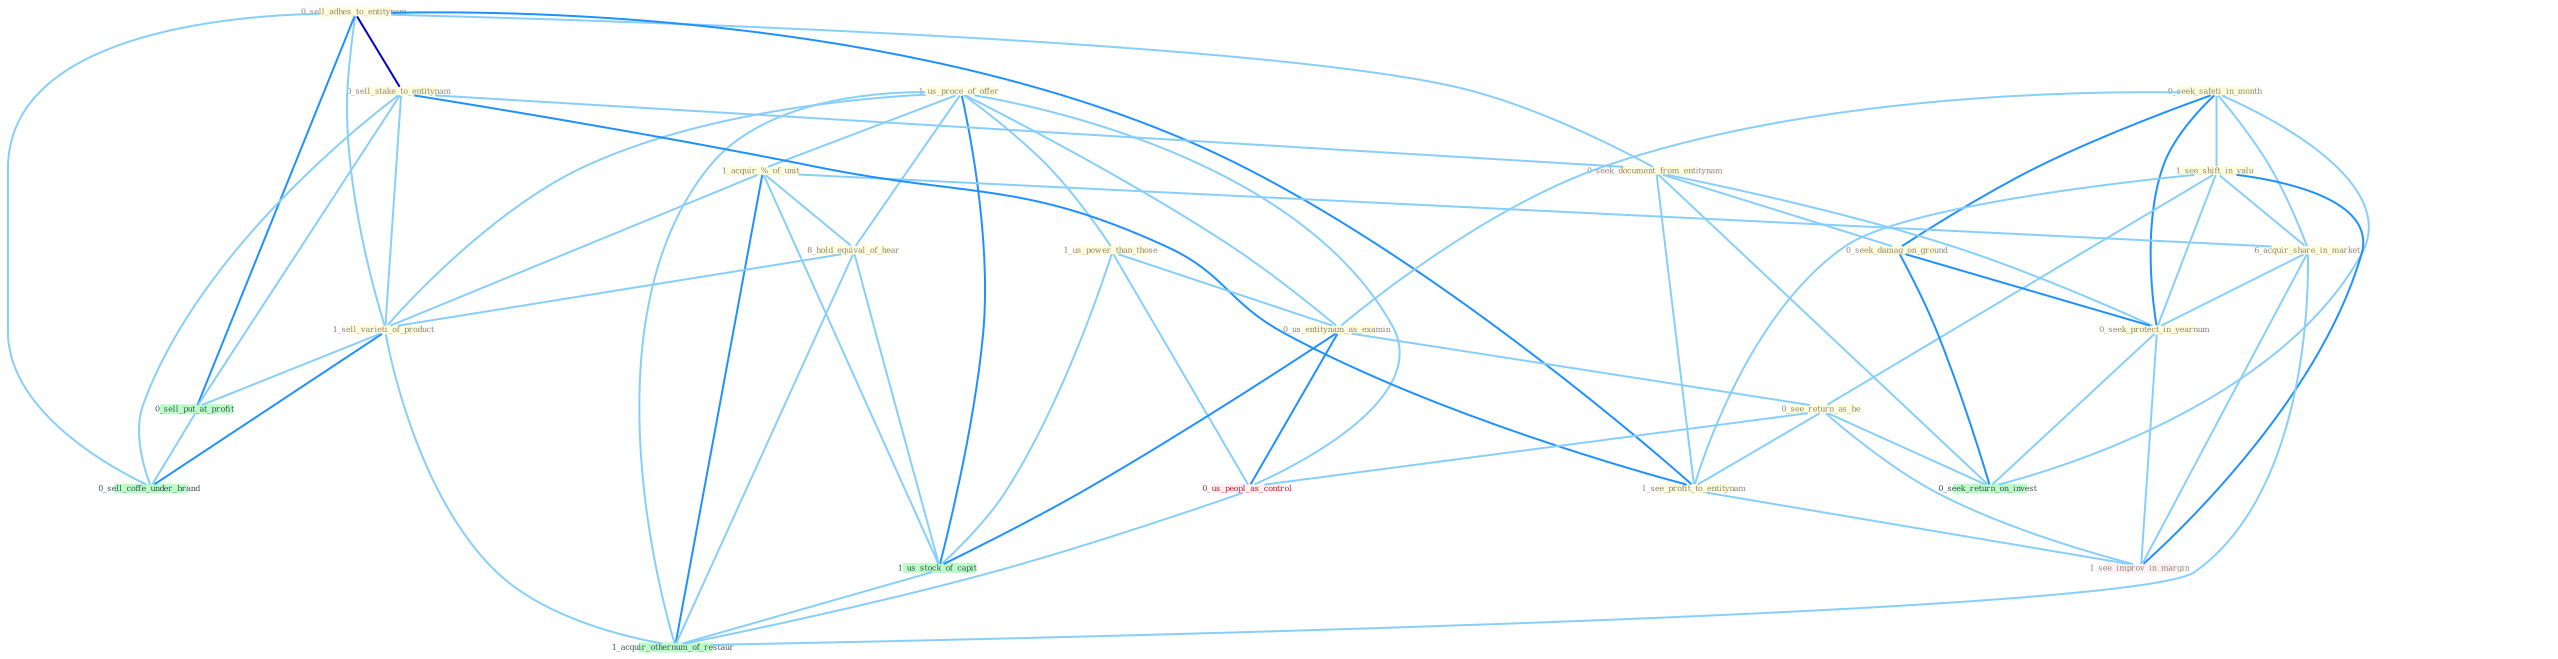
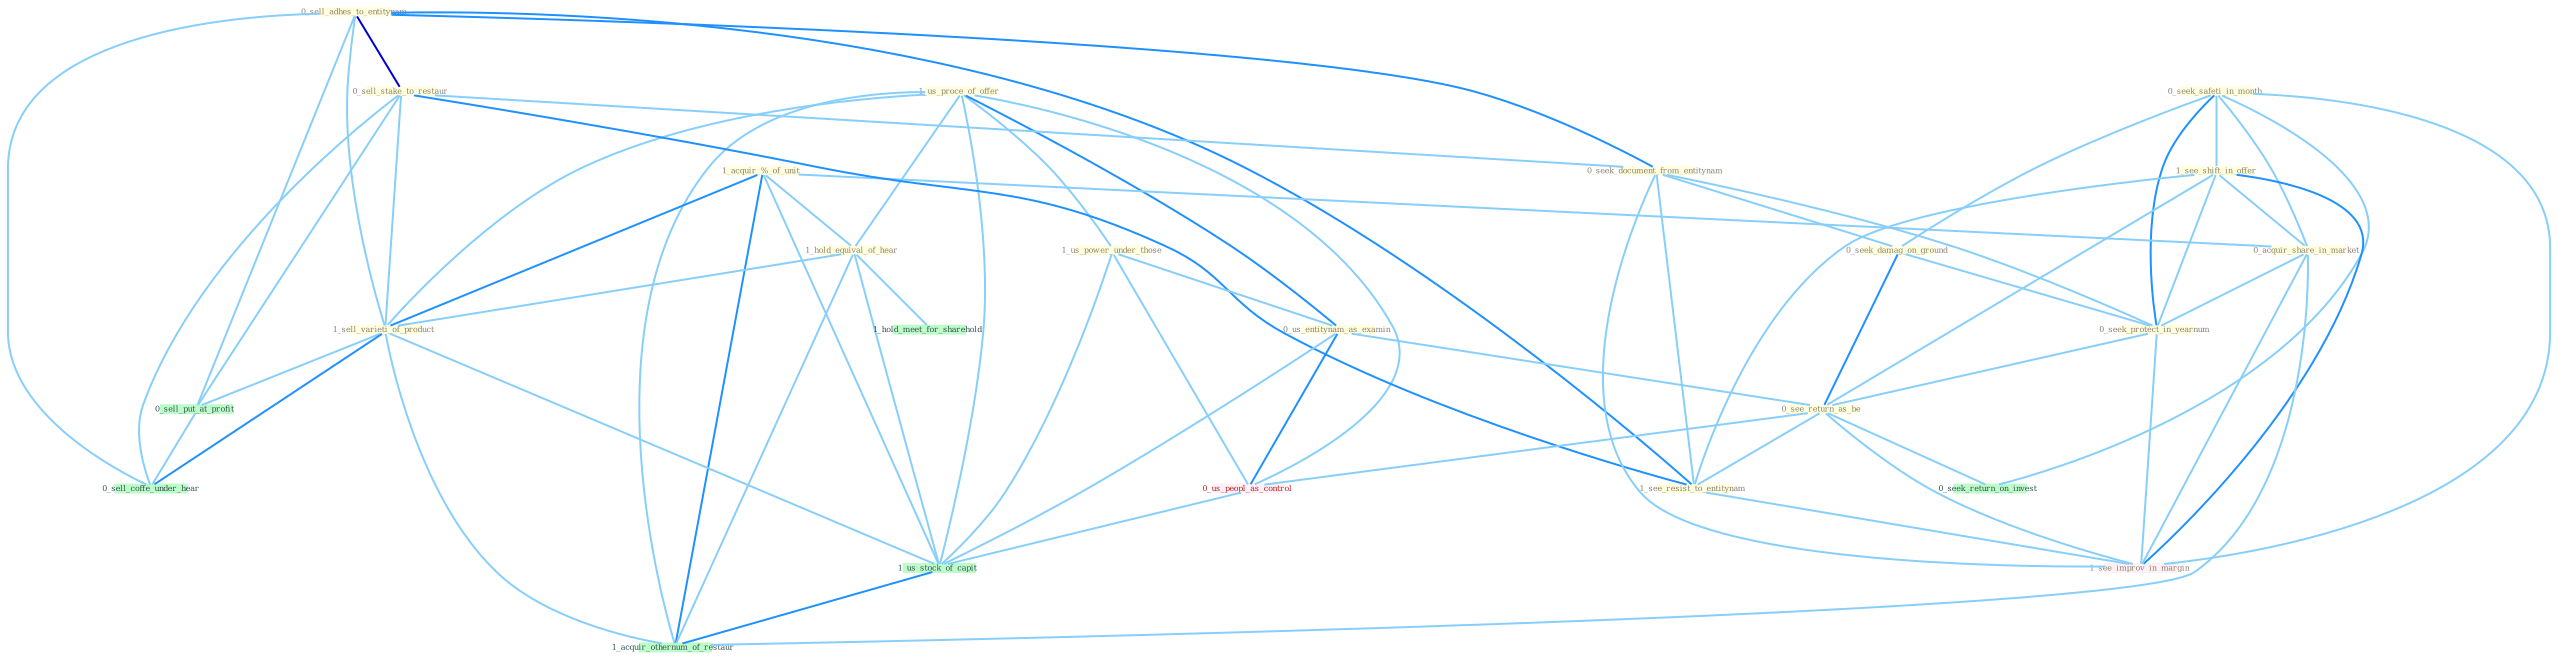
edge "0_sell_adhes_to_entitynam" -- "0_seek_document_from_entitynam": color #87cefa -> #1e90ff
node "0_sell_stake_to_entitynam": label "0_sell_stake_to_entitynam" -> "0_sell_stake_to_restaur"
edge "0_seek_safeti_in_month" -- "0_us_entitynam_as_examin": now "0_seek_safeti_in_month" -- "1_see_improv_in_margin"
edge "1_us_proce_of_offer" -- "1_acquir_%_of_unit": removed
edge "0_seek_safeti_in_month" -- "0_seek_damag_on_ground": color #1e90ff -> #87cefa
node "1_see_shift_in_valu": label "1_see_shift_in_valu" -> "1_see_shift_in_offer"
edge "1_us_proce_of_offer" -- "0_us_entitynam_as_examin": color #87cefa -> #1e90ff
edge "0_sell_adhes_to_entitynam" -- "0_sell_put_at_profit": color #1e90ff -> #87cefa
edge "1_acquir_%_of_unit" -- "1_sell_varieti_of_product": color #87cefa -> #1e90ff
node "8_hold_equival_of_hear": label "8_hold_equival_of_hear" -> "1_hold_equival_of_hear"
node "1_us_power_than_those": label "1_us_power_than_those" -> "1_us_power_under_those"
node "6_acquir_share_in_market": label "6_acquir_share_in_market" -> "0_acquir_share_in_market"
edge "0_seek_damag_on_ground" -- "0_seek_protect_in_yearnum": color #1e90ff -> #87cefa
edge "0_seek_document_from_entitynam" -- "0_seek_return_on_invest": now "0_seek_document_from_entitynam" -- "1_see_improv_in_margin"
node "1_hold_meet_for_sharehold": added
edge "1_us_proce_of_offer" -- "1_us_stock_of_capit": color #1e90ff -> #87cefa
edge "0_seek_damag_on_ground" -- "0_seek_return_on_invest": now "0_seek_damag_on_ground" -- "0_see_return_as_be"
edge "0_seek_protect_in_yearnum" -- "0_seek_return_on_invest": now "0_seek_protect_in_yearnum" -- "0_see_return_as_be"
edge "1_sell_varieti_of_product" -- "1_us_stock_of_capit": added
edge "0_us_entitynam_as_examin" -- "1_us_stock_of_capit": color #1e90ff -> #87cefa
node "0_sell_coffe_under_brand": label "0_sell_coffe_under_brand" -> "0_sell_coffe_under_hear"
node "1_see_profit_to_entitynam": label "1_see_profit_to_entitynam" -> "1_see_resist_to_entitynam"
edge "0_us_peopl_as_control" -- "1_acquir_othernum_of_restaur": now "0_us_peopl_as_control" -- "1_us_stock_of_capit"
edge "1_us_stock_of_capit" -- "1_acquir_othernum_of_restaur": color #87cefa -> #1e90ff
